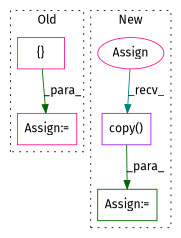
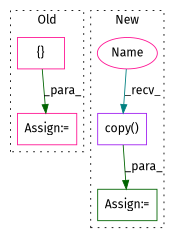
node "Assign": label "Assign" -> "Name"
